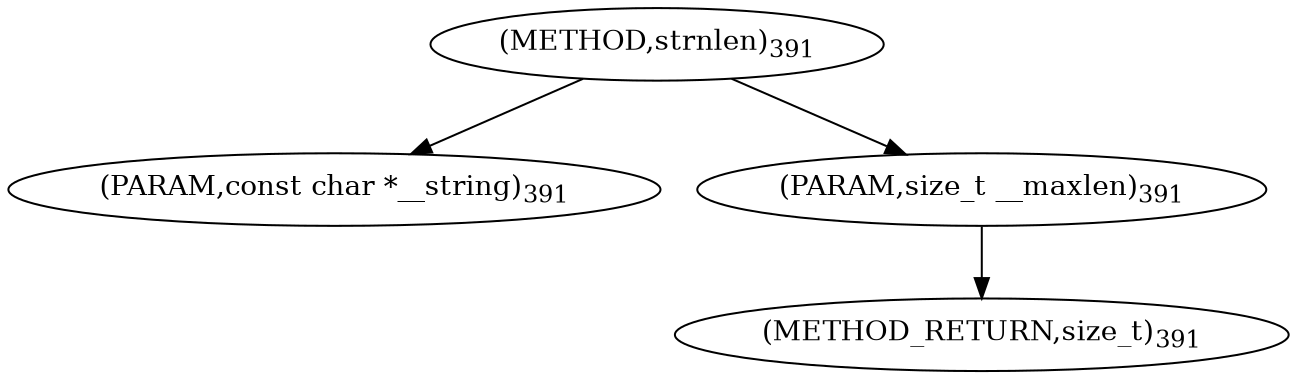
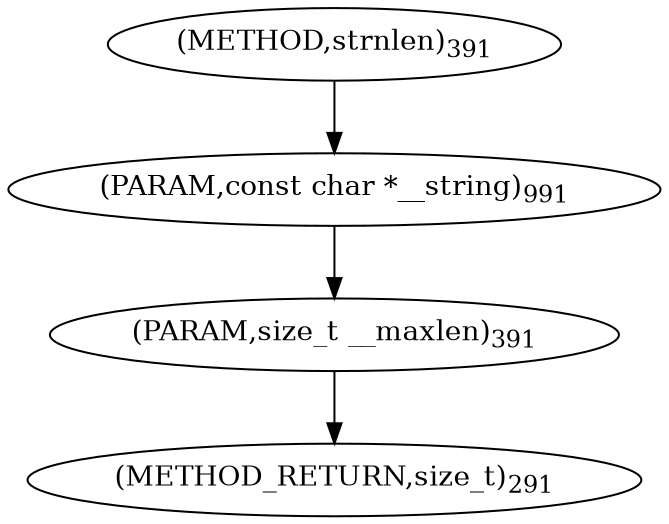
edge "(METHOD,strnlen)" -> "(PARAM,size_t __maxlen)": now "(PARAM,const char *__string)" -> "(PARAM,size_t __maxlen)"
node "(PARAM,const char *__string)": text "391" -> "991"
node "(METHOD_RETURN,size_t)": text "391" -> "291"
